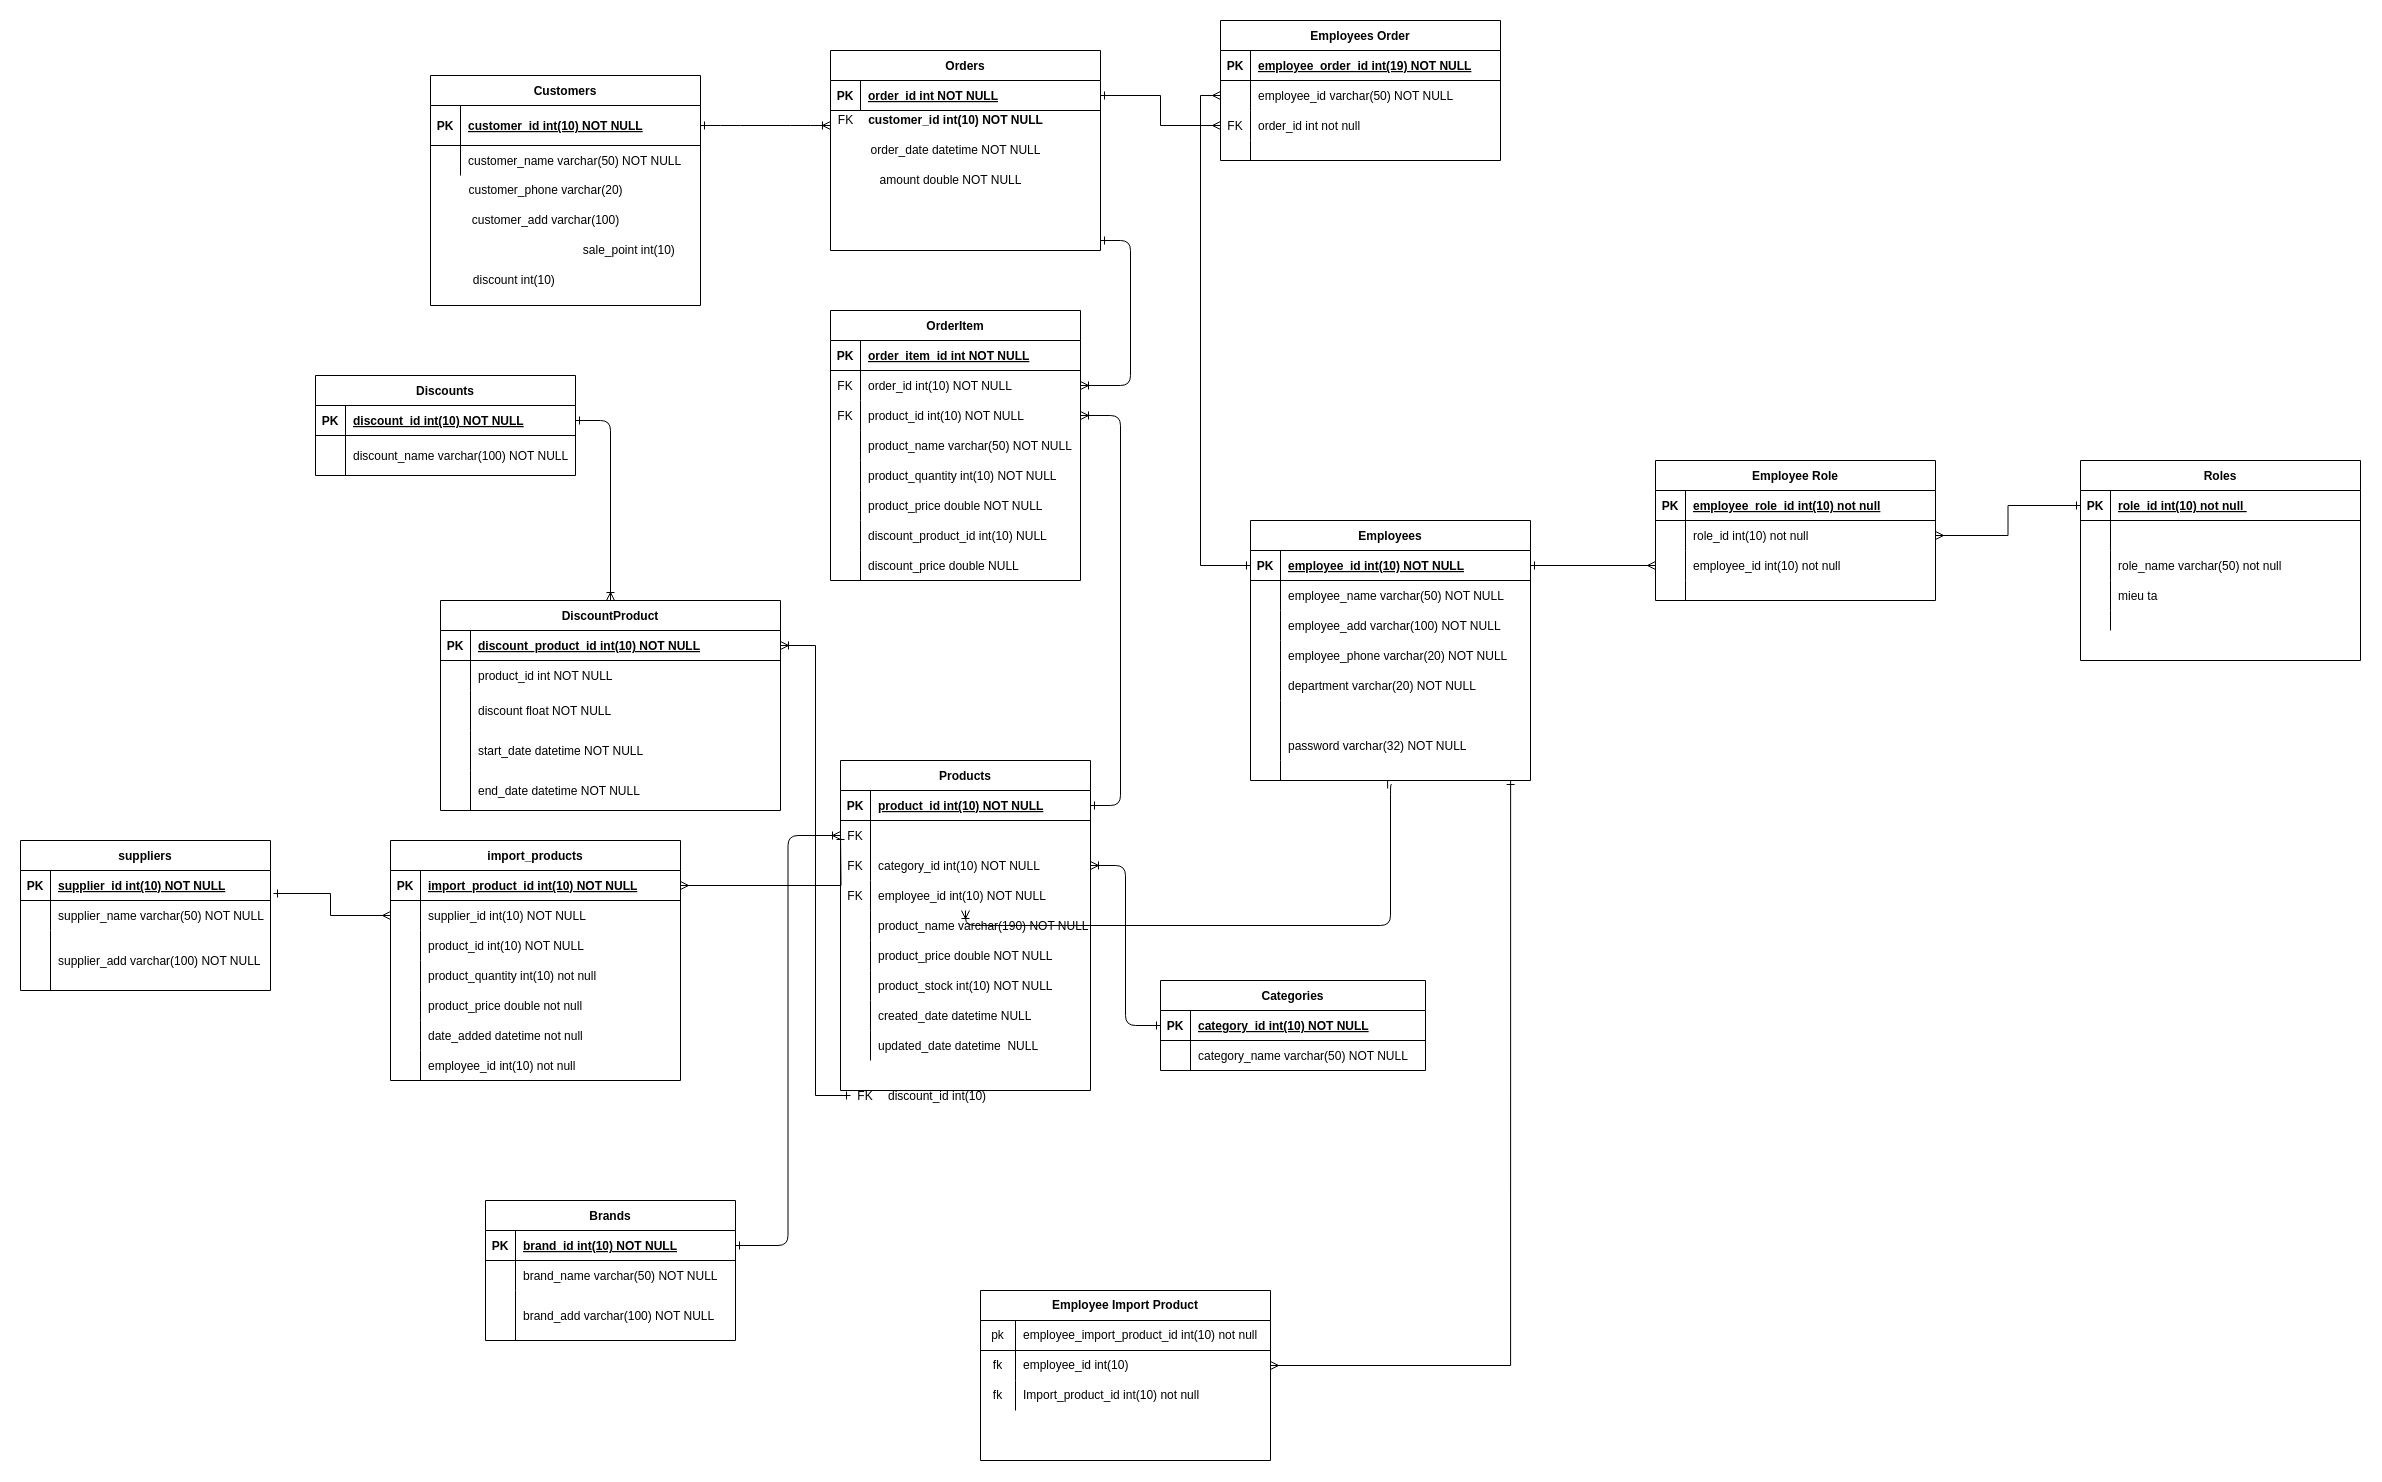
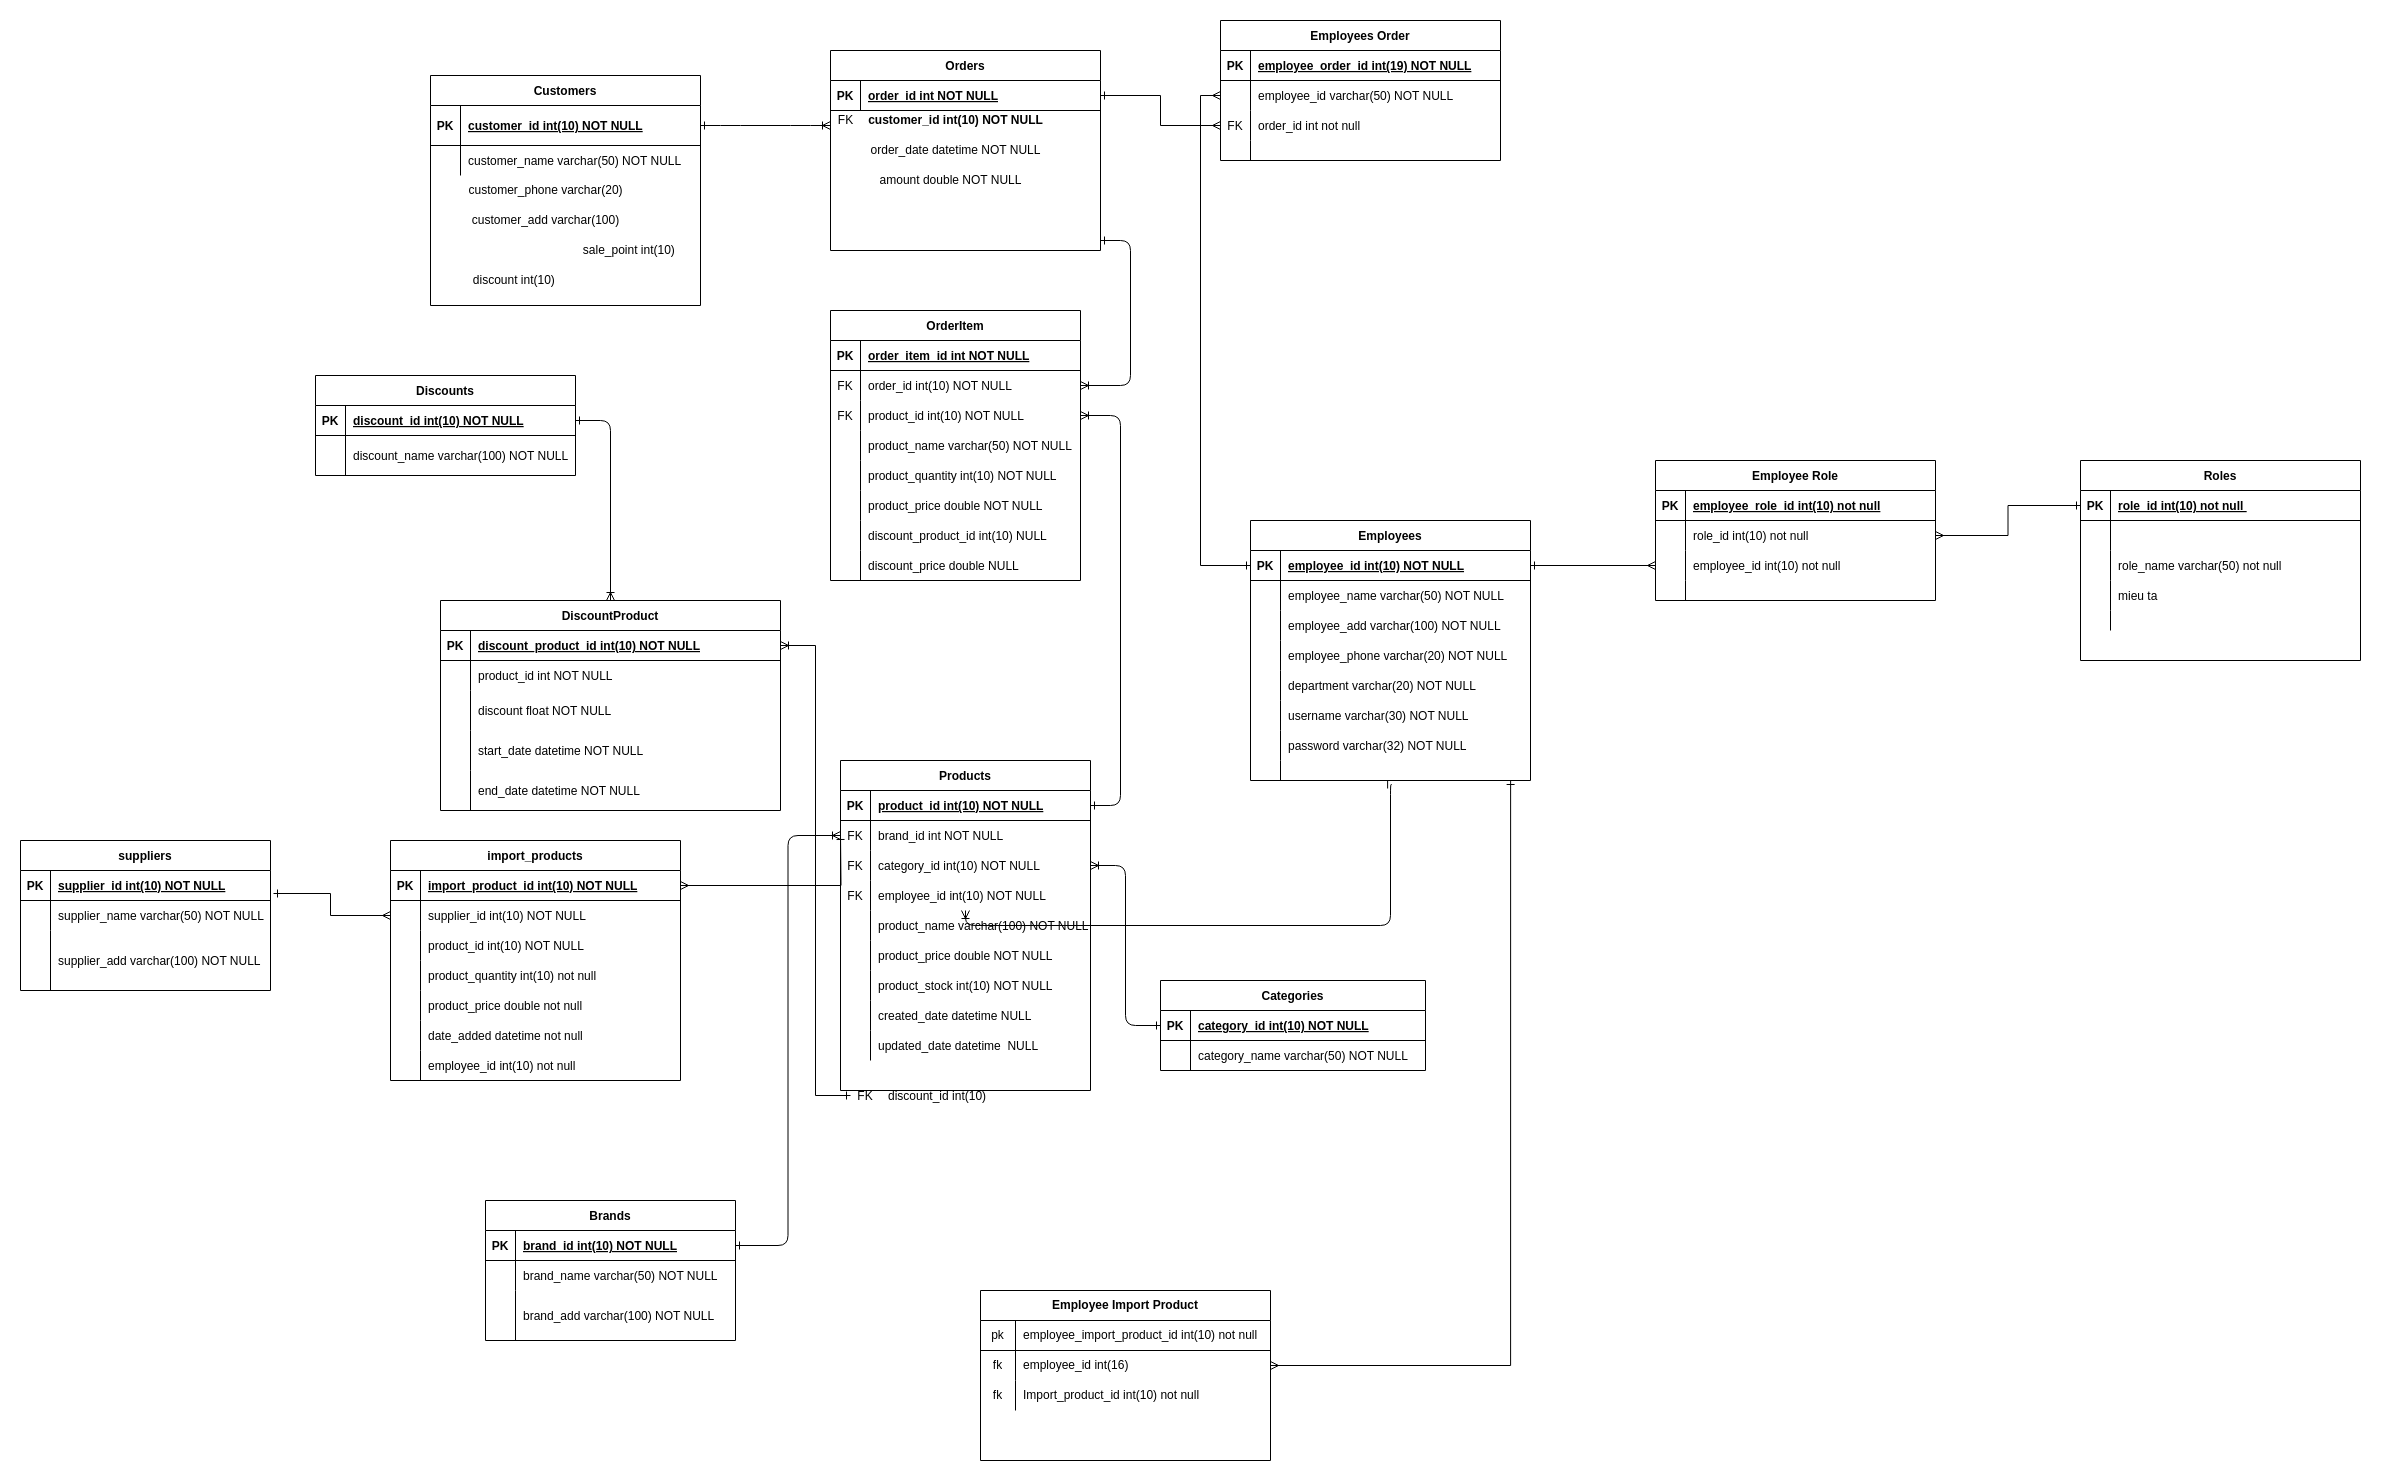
node "username varchar(30) NOT NULL": added
node "brand_id int NOT NULL": added
node "product_name varchar(190) NOT NULL": label "product_name varchar(190) NOT NULL" -> "product_name varchar(100) NOT NULL"
node "employee_id int(10)": label "employee_id int(10)" -> "employee_id int(16)"
